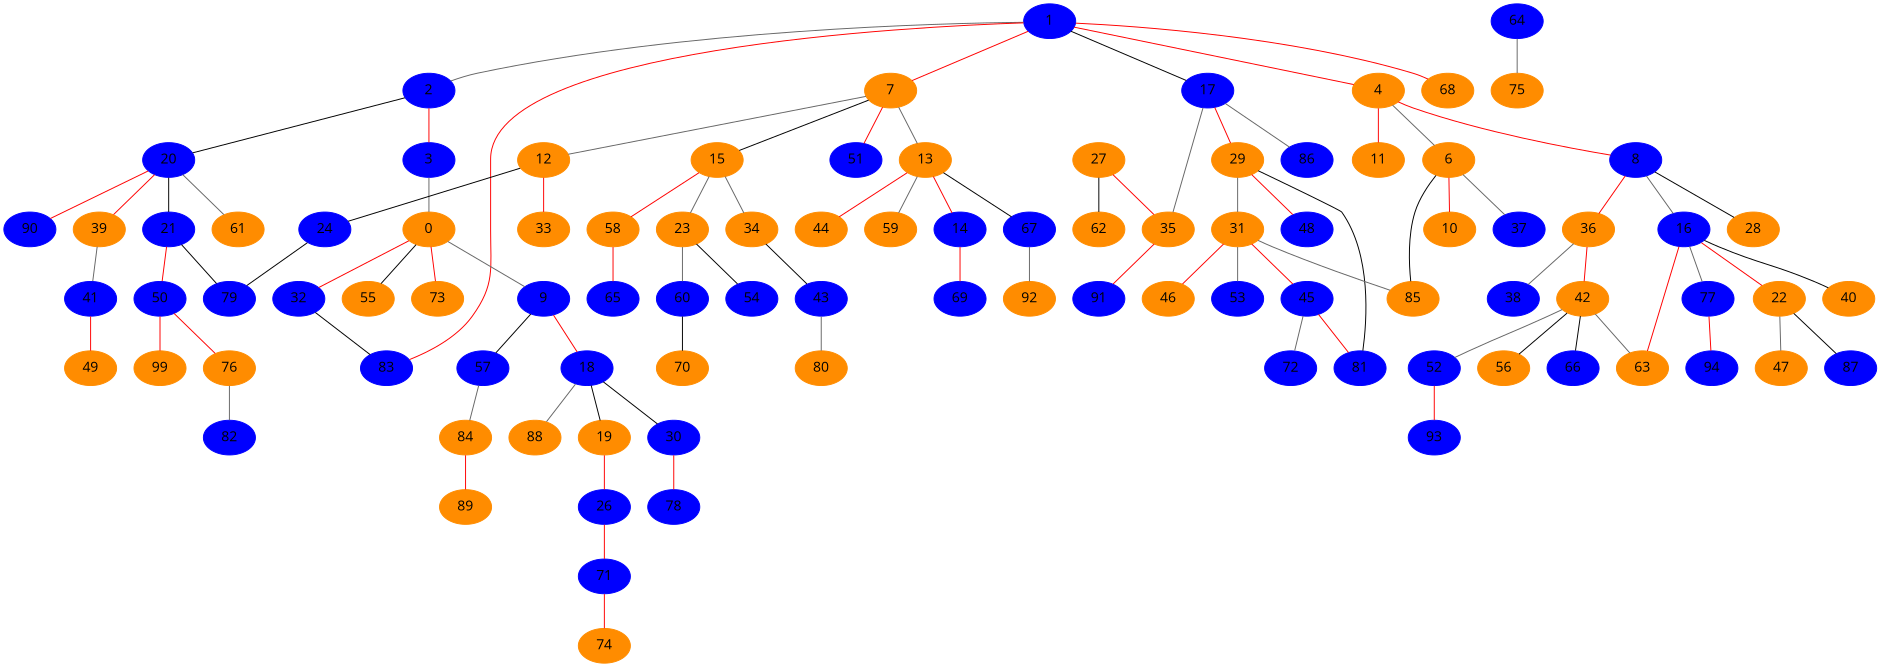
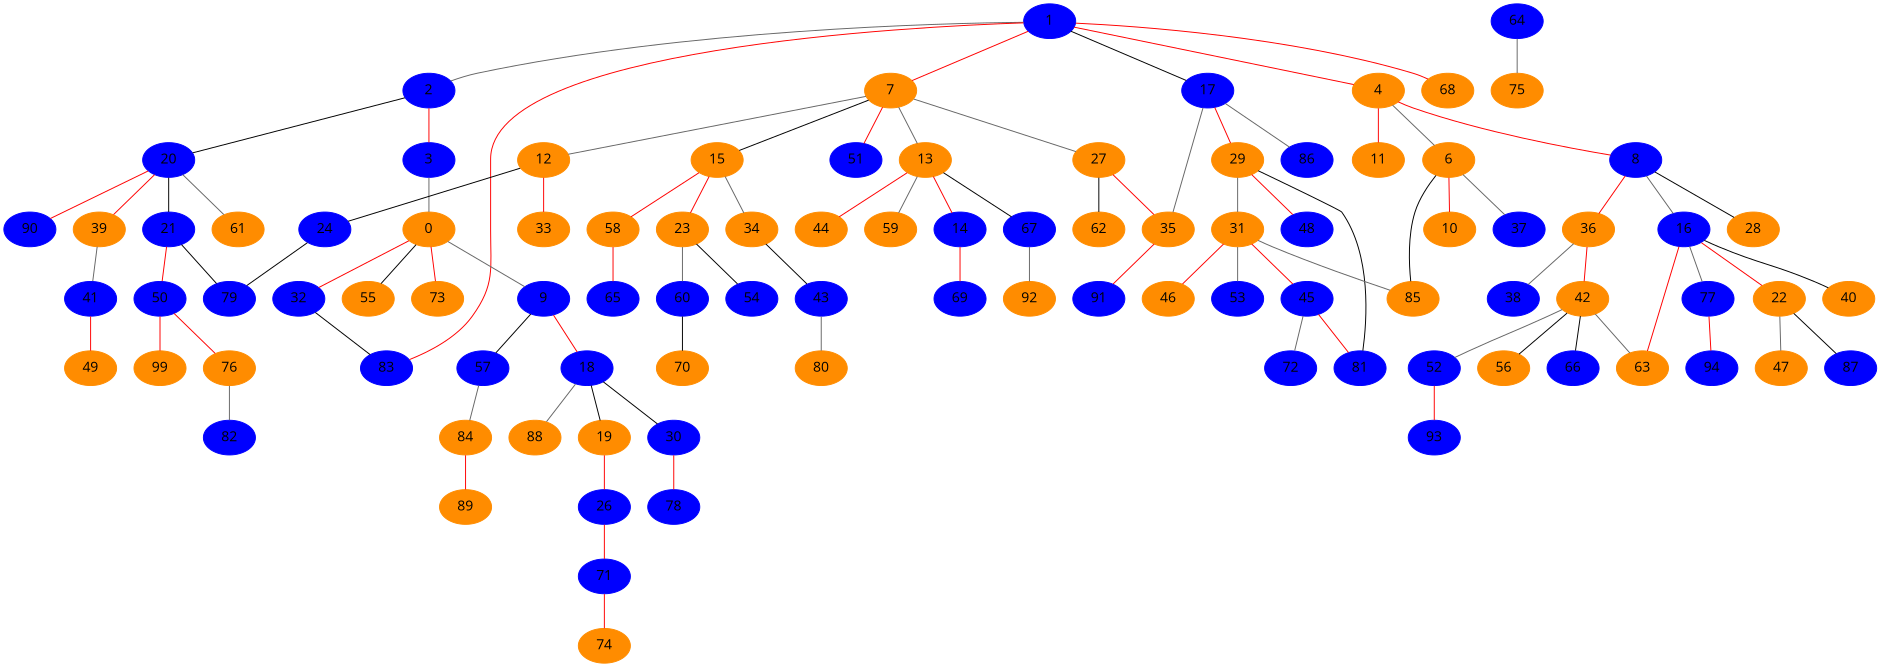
edge "7" -- "27": added
edge "15" -- "23": color gray40 -> red
